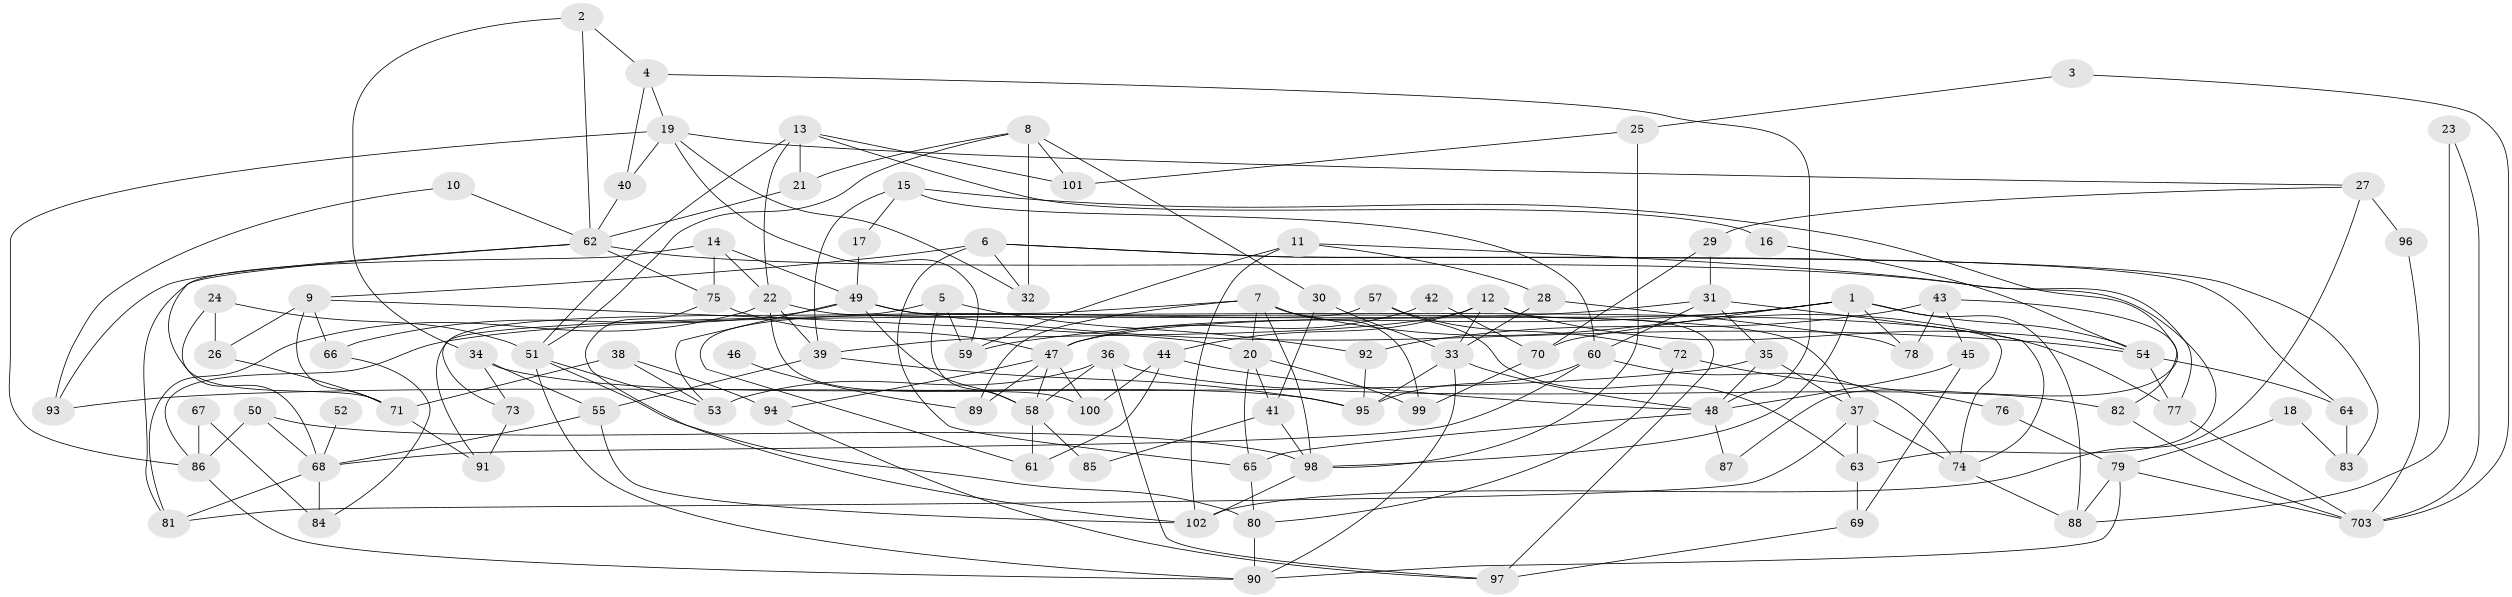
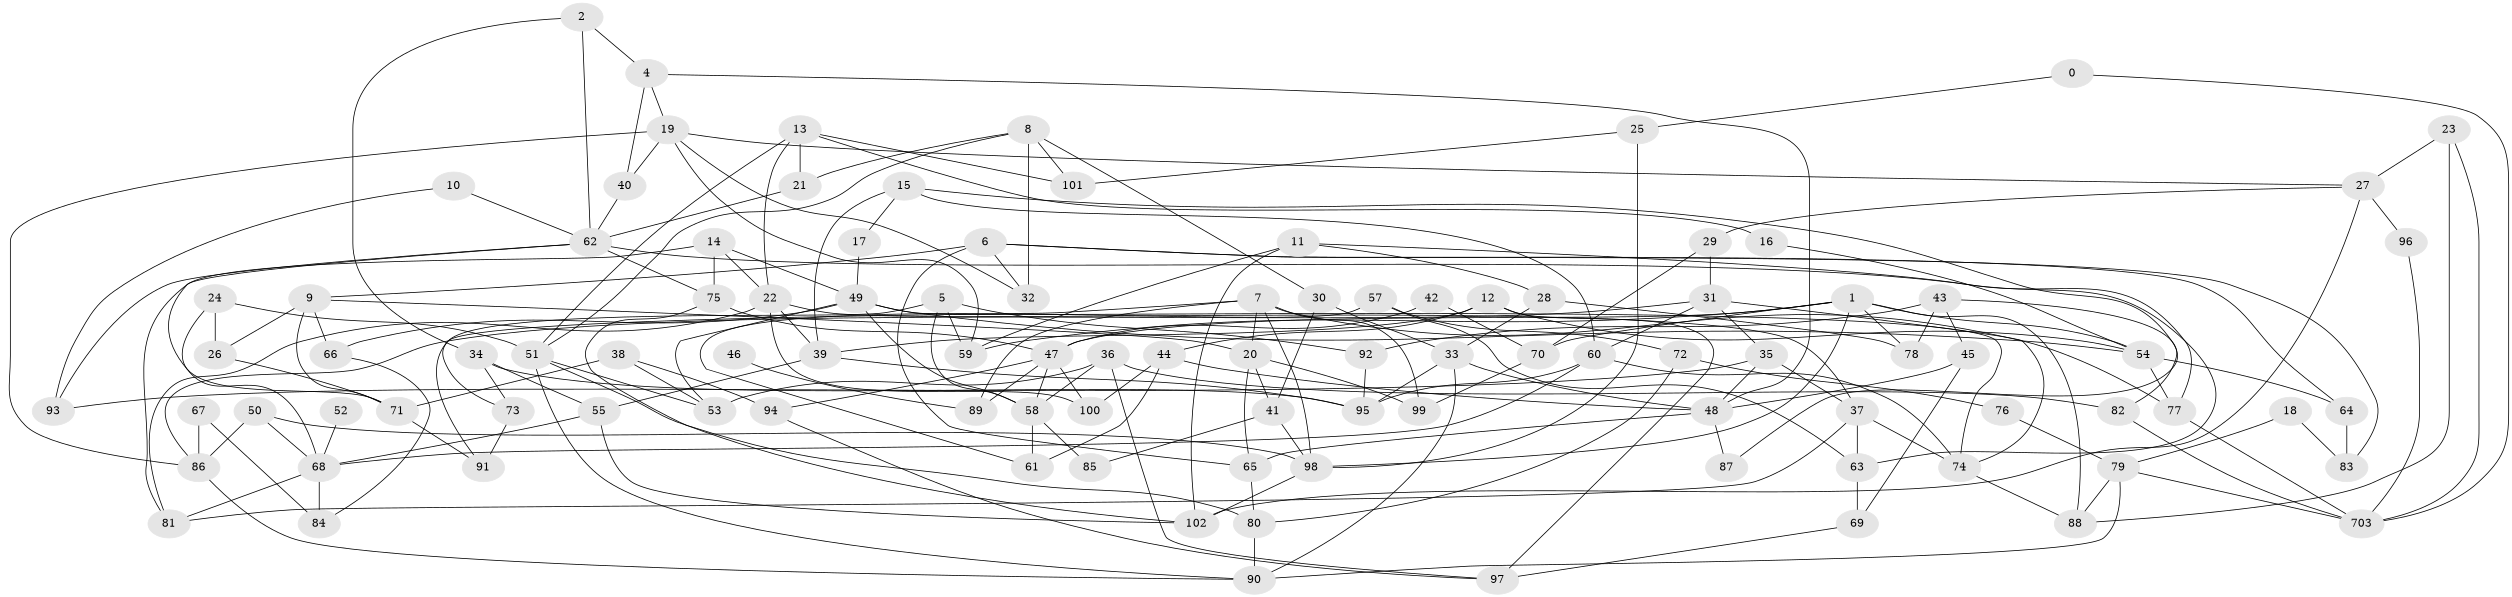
node "3": label "3" -> "0"
edge "23" -- "27": added
edge "12" -- "33": removed
